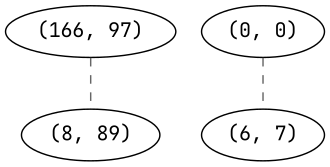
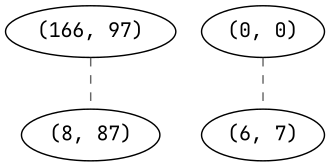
node "(8, 89)": label "(8, 89)" -> "(8, 87)"
